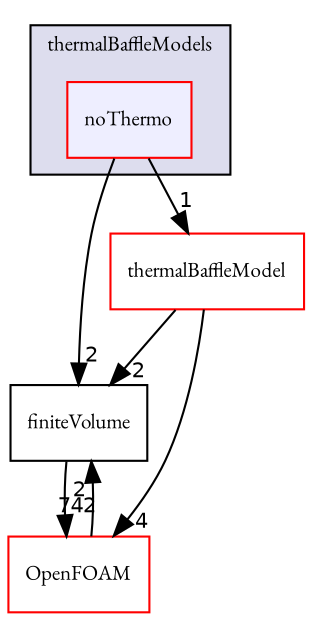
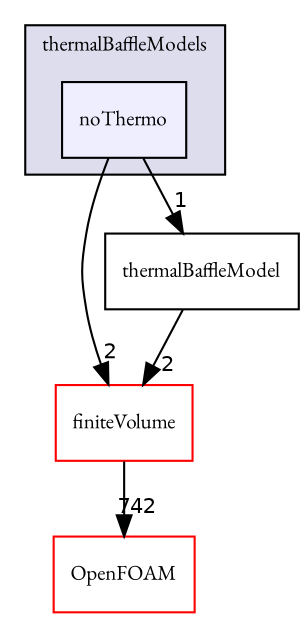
node "noThermo": color red -> black
node "thermalBaffleModel": color red -> black
edge "thermalBaffleModel" -> "OpenFOAM": removed
node "finiteVolume": color black -> red
edge "OpenFOAM" -> "finiteVolume": removed
